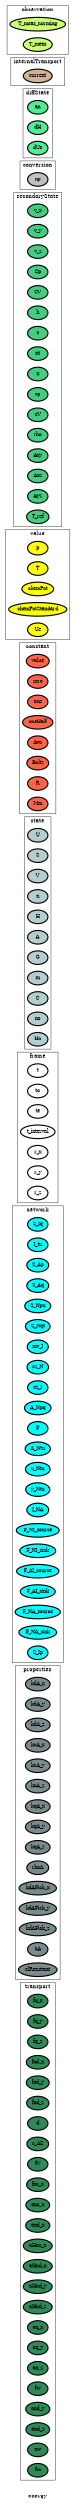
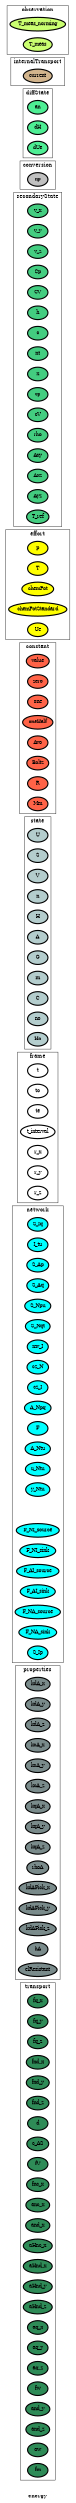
cluster "value": label "value" -> "effort"
node "I_NA": removed
